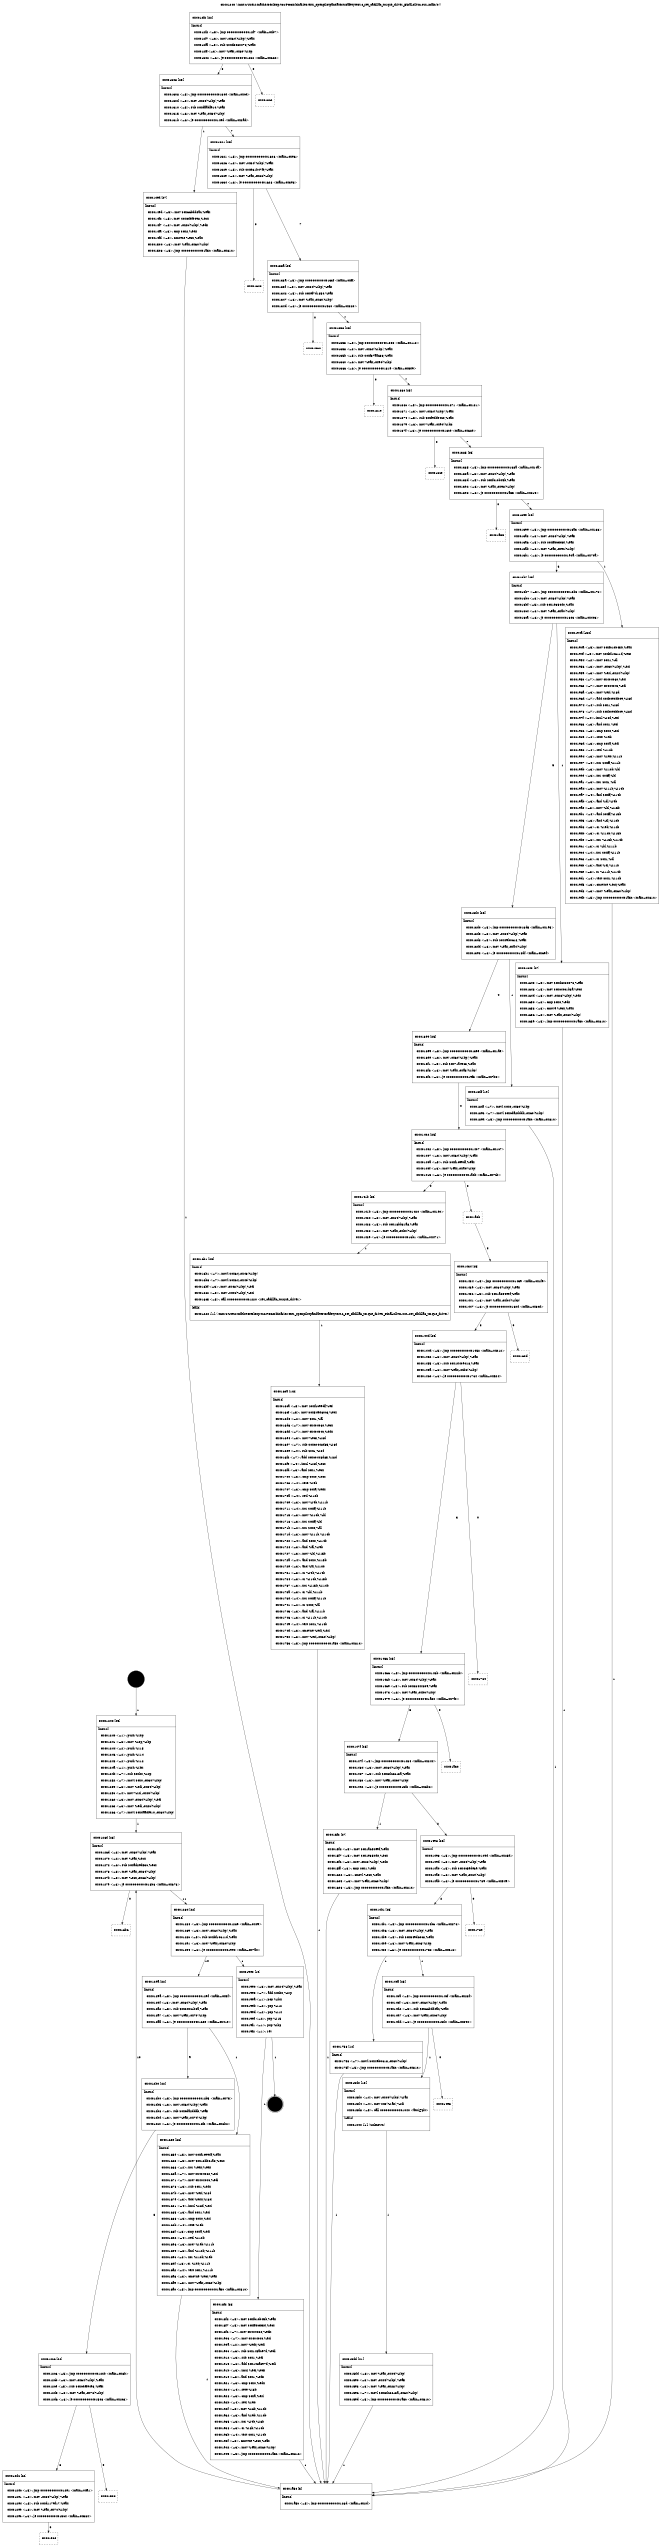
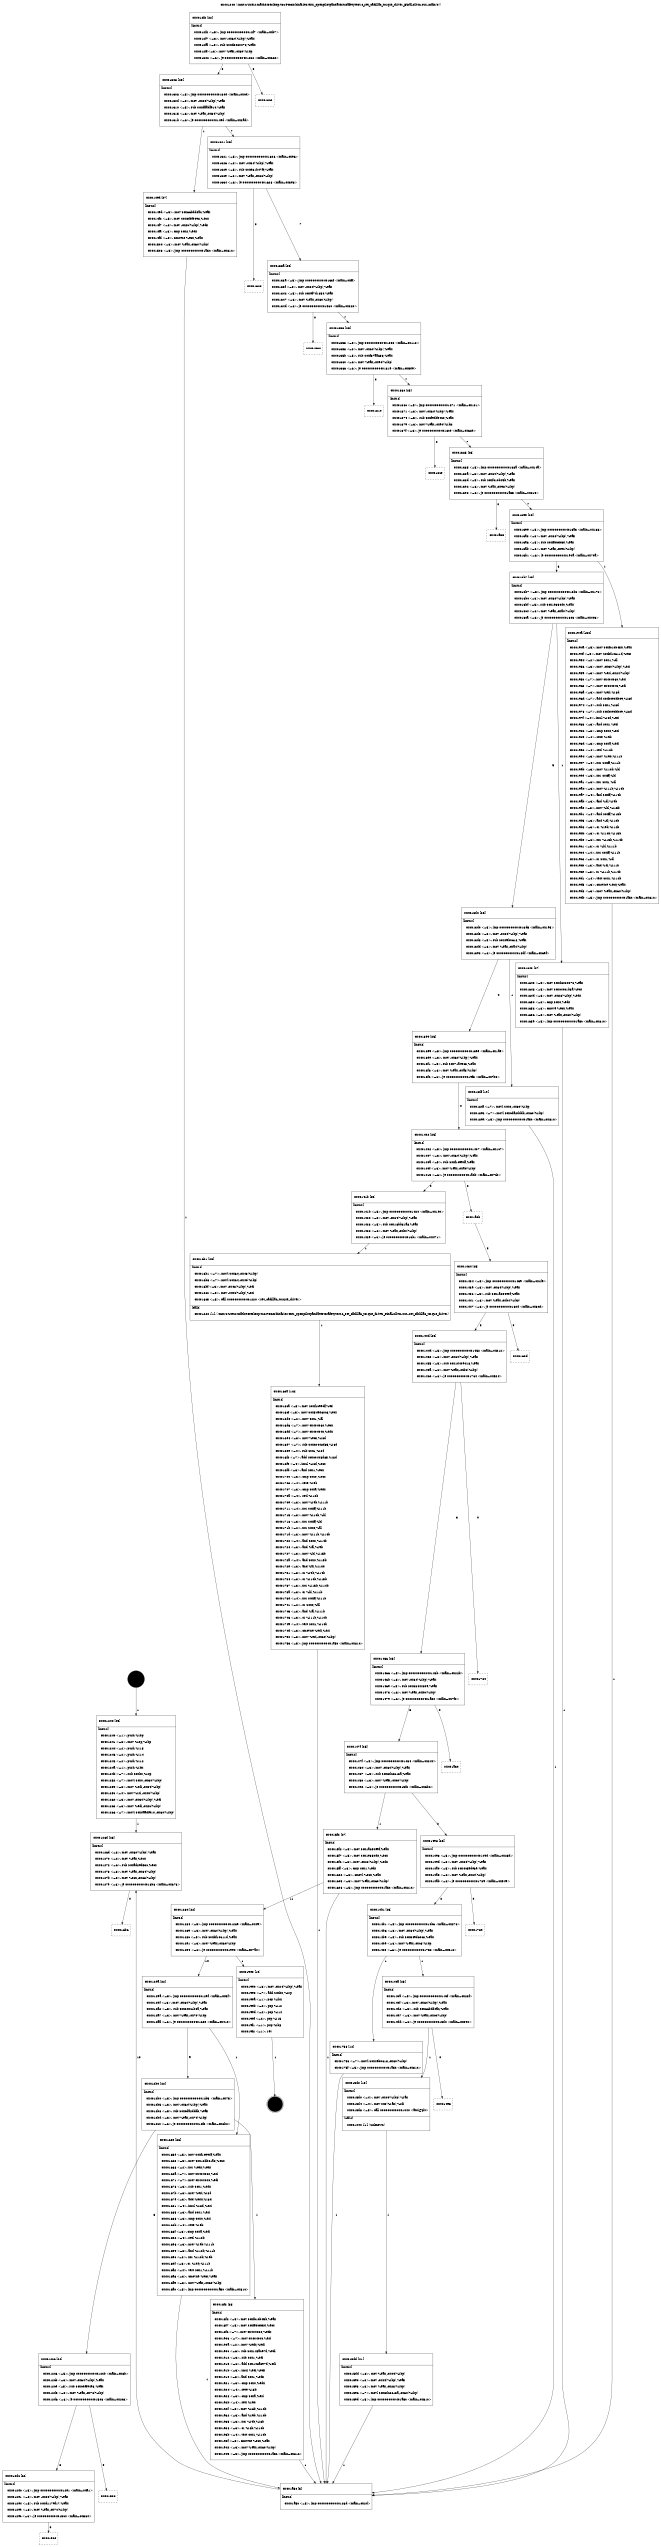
edge "0x40126d [23]" -> "0x401284 [22]": now "0x4015f2 [27]" -> "0x401284 [22]"
edge "0x4019e0 [19]" -> "0x4018f2 [88]": now "0x4012b0 [22]" -> "0x4018f2 [88]"
